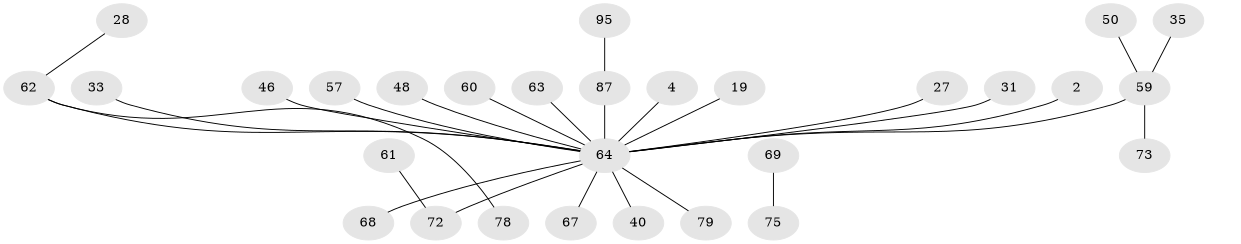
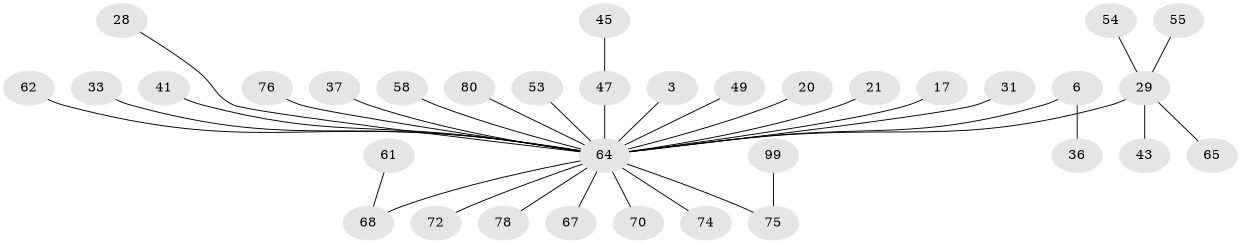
node "95": label "95" -> "45"
node "50": label "50" -> "54"
node "35": label "35" -> "55"
edge "28" -- "62": now "28" -- "64"
node "41": added
node "46": label "46" -> "76"
node "57": label "57" -> "37"
node "48": label "48" -> "58"
node "60": label "60" -> "80"
node "63": label "63" -> "53"
node "87": label "87" -> "47"
node "4": label "4" -> "3"
node "19": label "19" -> "49"
node "20": added
node "21": added
node "27": label "27" -> "17"
node "2": label "2" -> "6"
node "59": label "59" -> "29"
edge "62" -- "78": now "64" -- "78"
node "69": label "69" -> "99"
node "36": added
node "73": label "73" -> "43"
node "65": added
edge "64" -- "75": added
edge "61" -- "72": now "61" -- "68"
node "40": label "40" -> "70"
node "79": label "79" -> "74"
